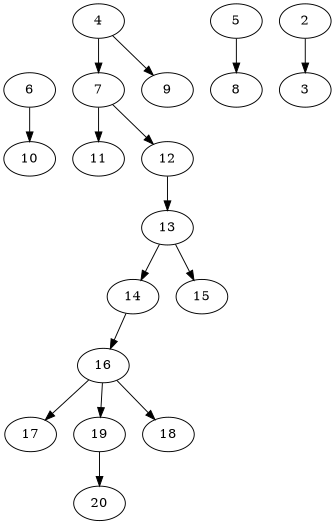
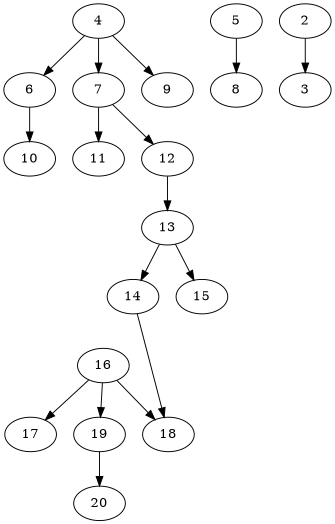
edge "4" -> "6": added
edge "14" -> "16": now "14" -> "18"
